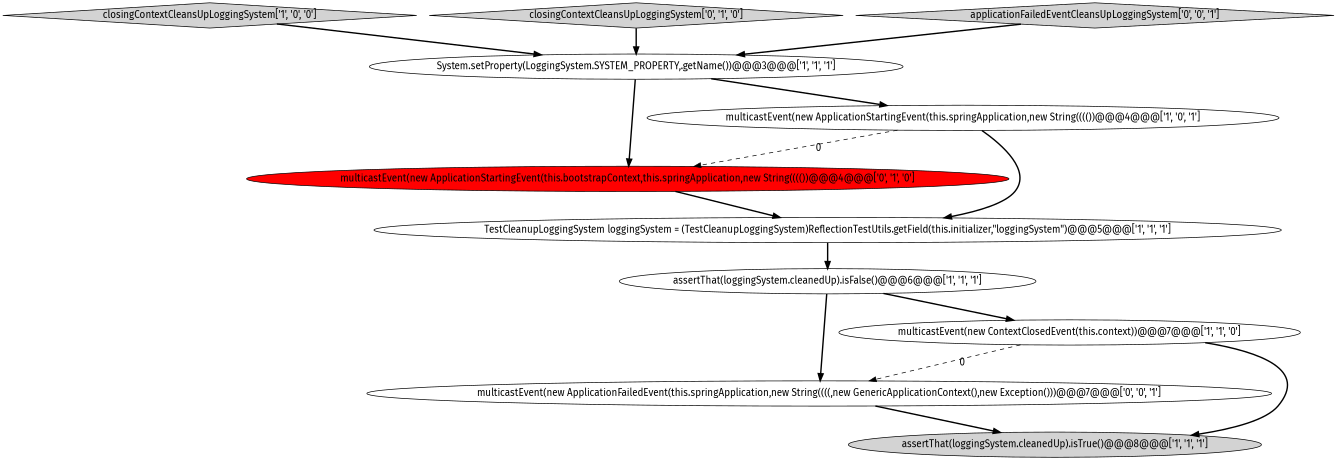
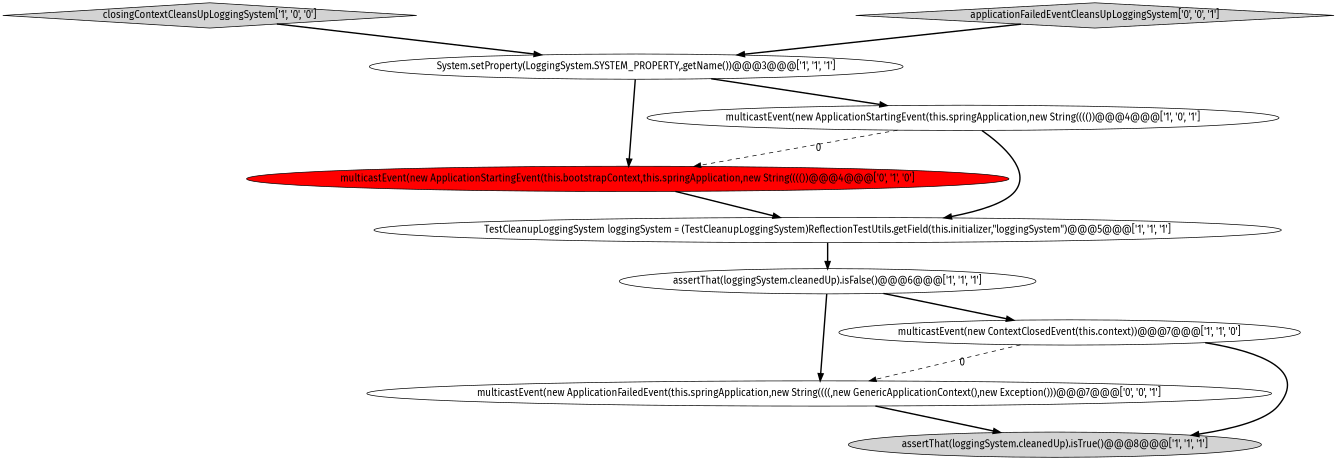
node "closingContextCleansUpLoggingSystem['0', '1', '0']": removed
